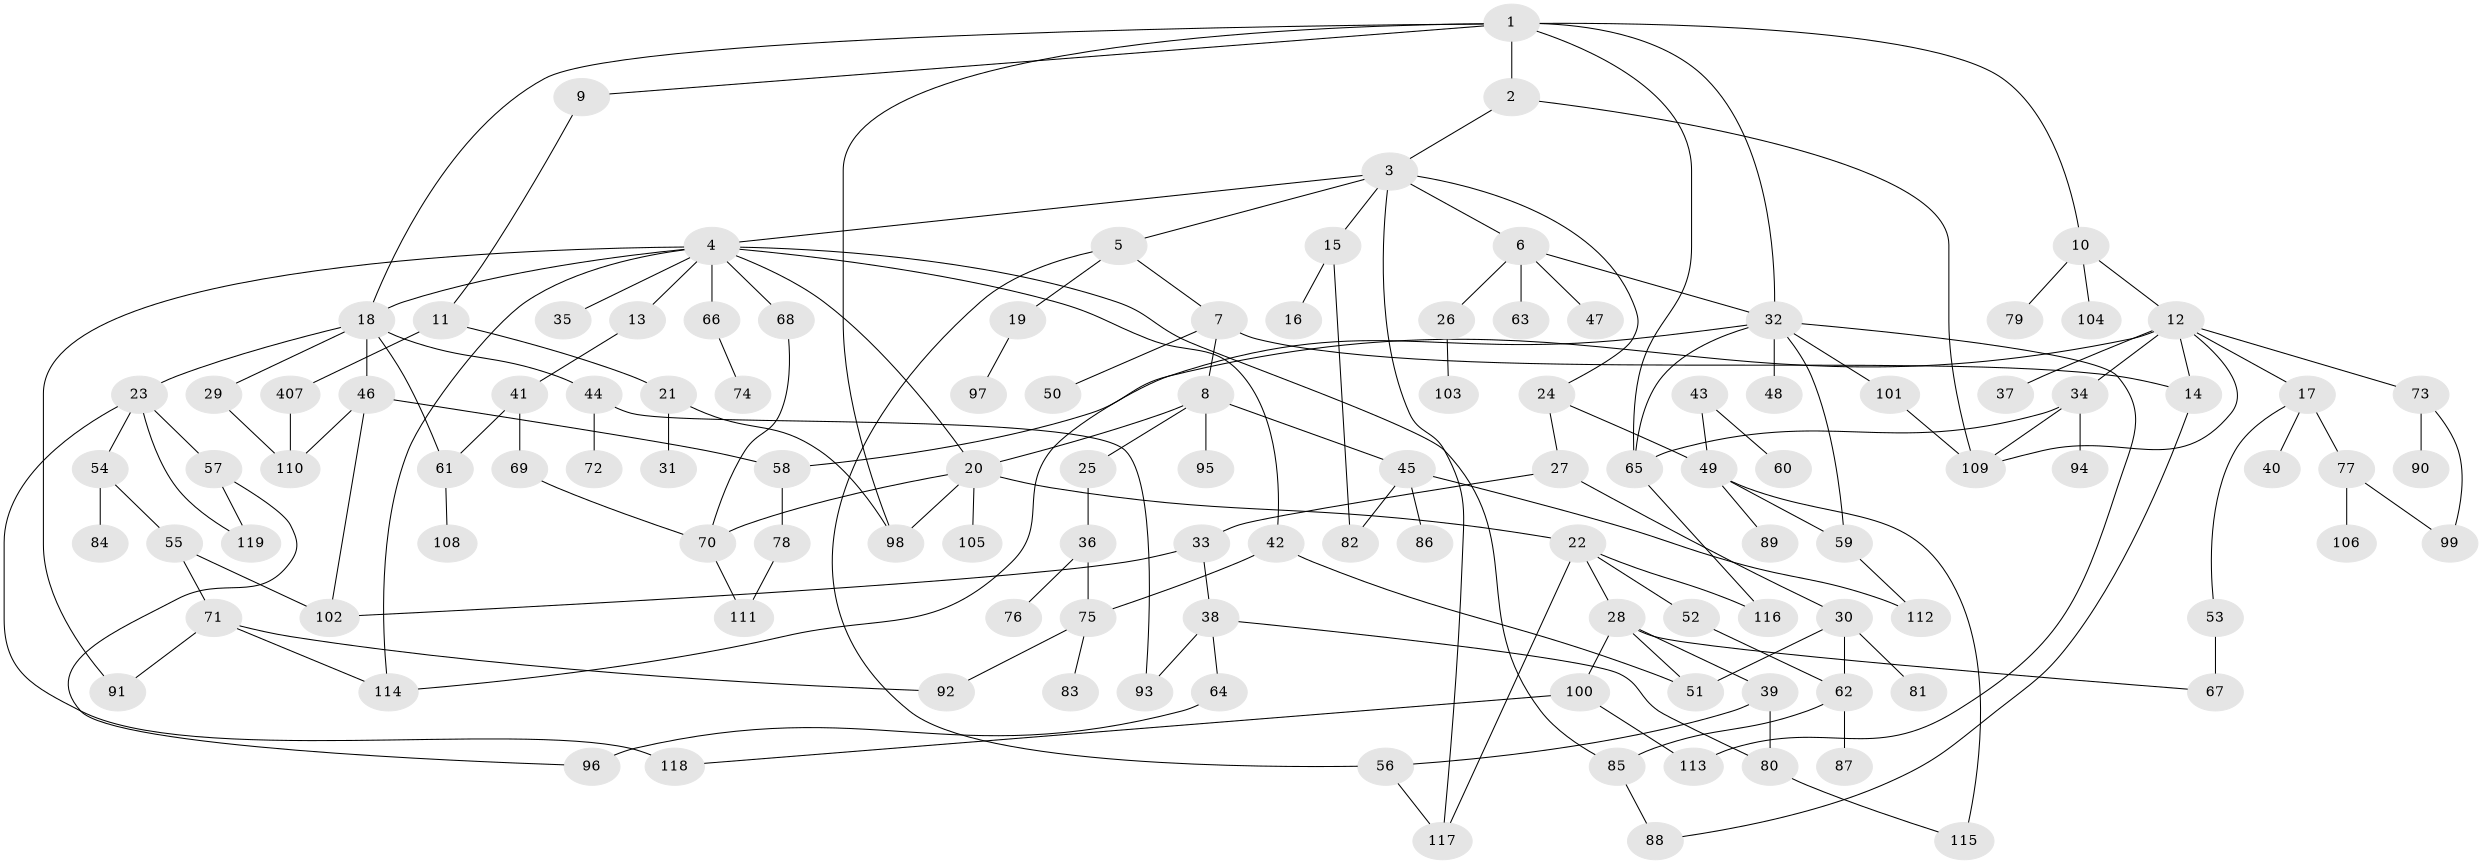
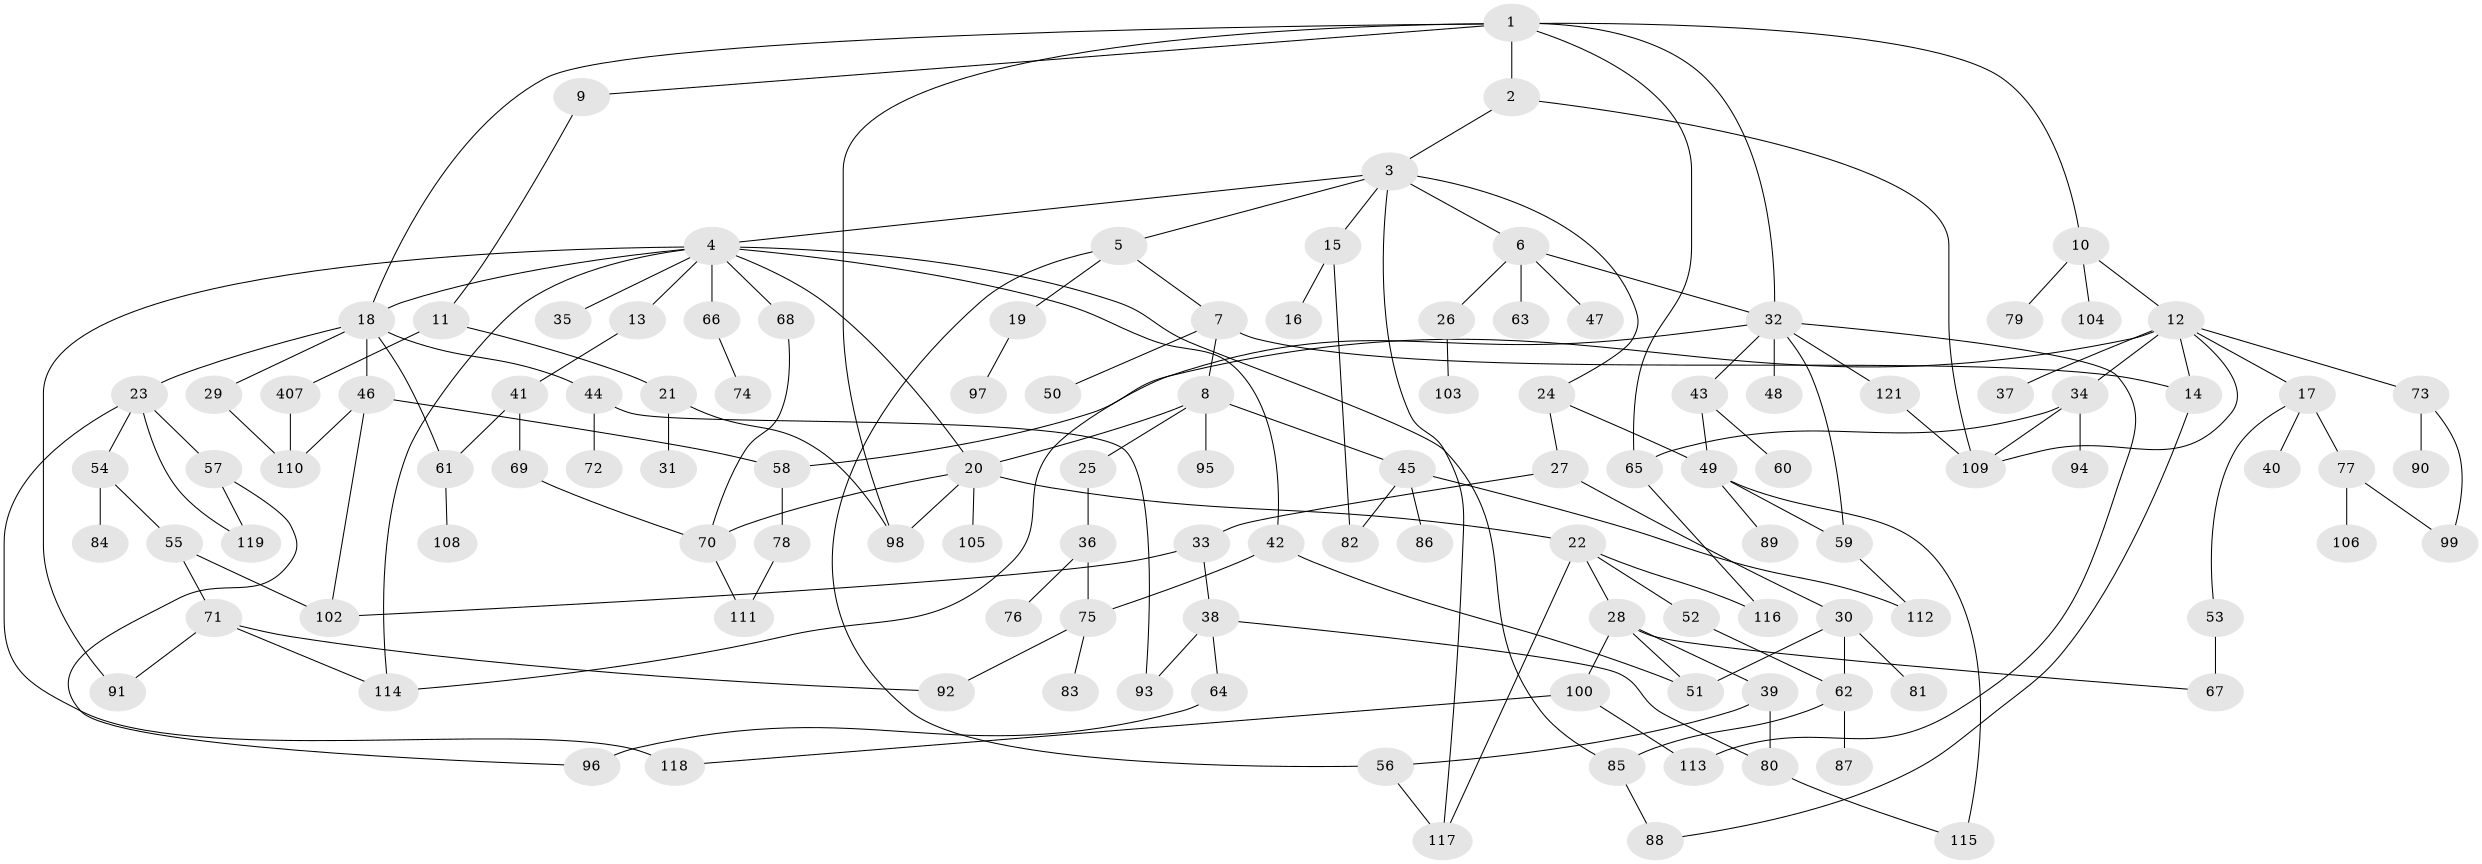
edge "32" -- "65": now "32" -- "43"
node "101": label "101" -> "121"
